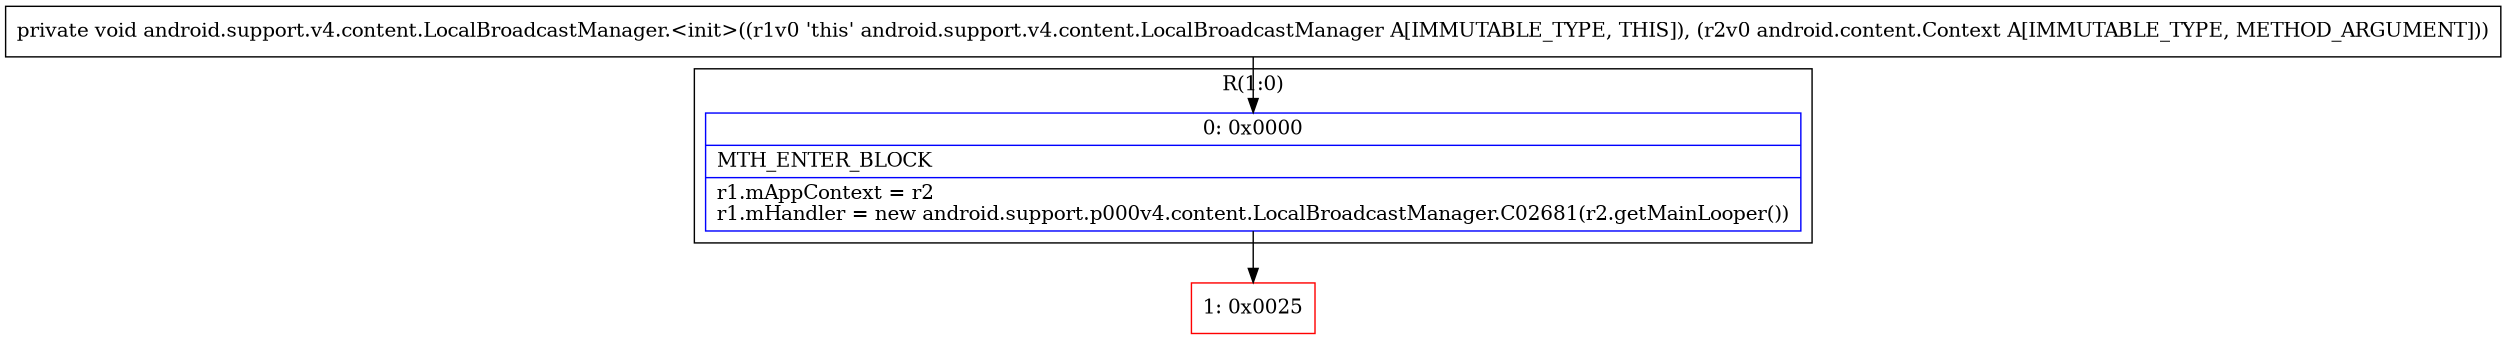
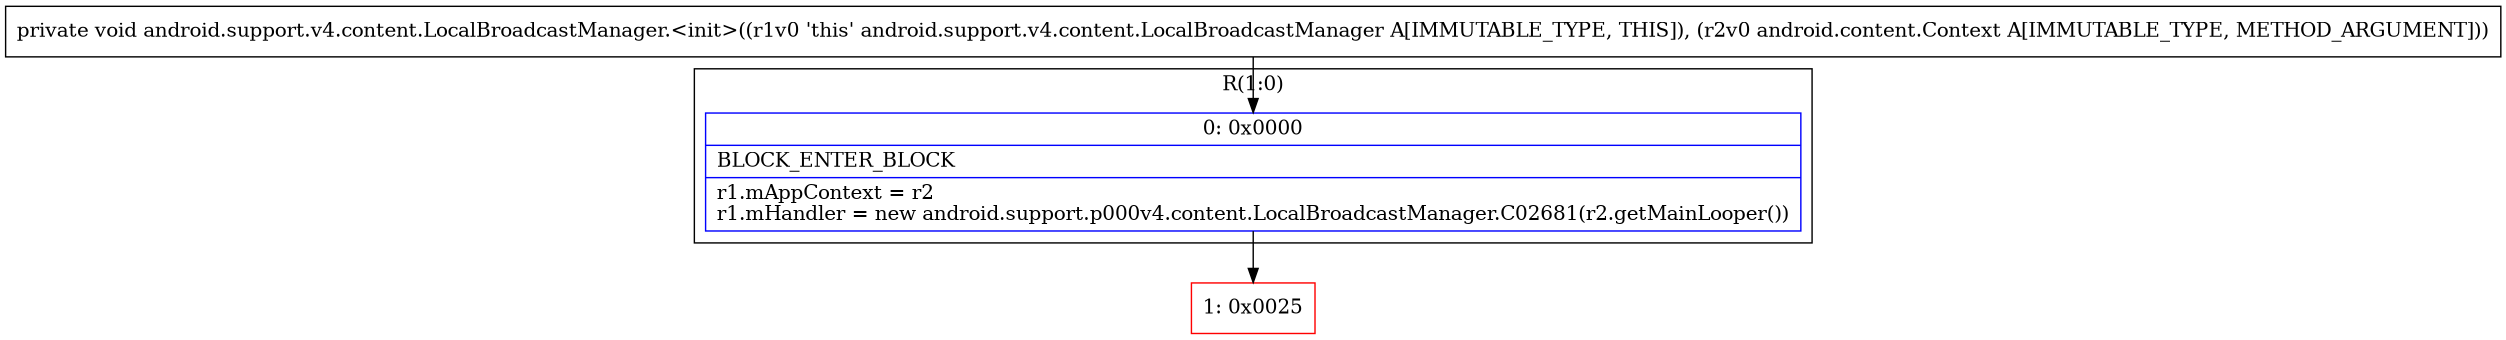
node "0: 0x0000": text "MTH_ENTER_BLOCK" -> "BLOCK_ENTER_BLOCK"
